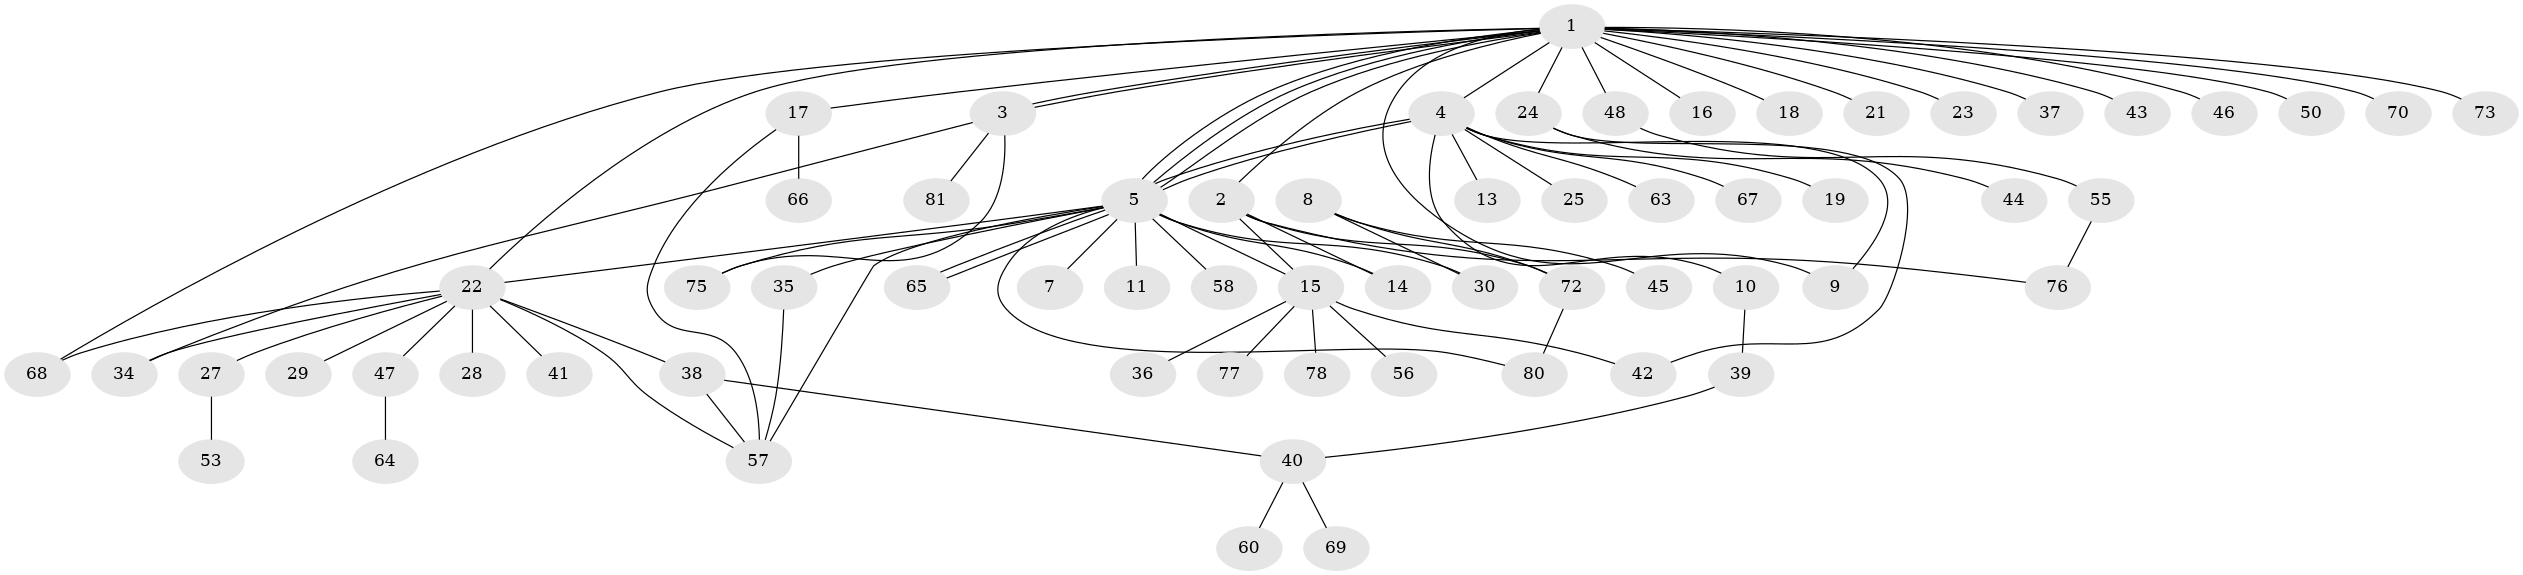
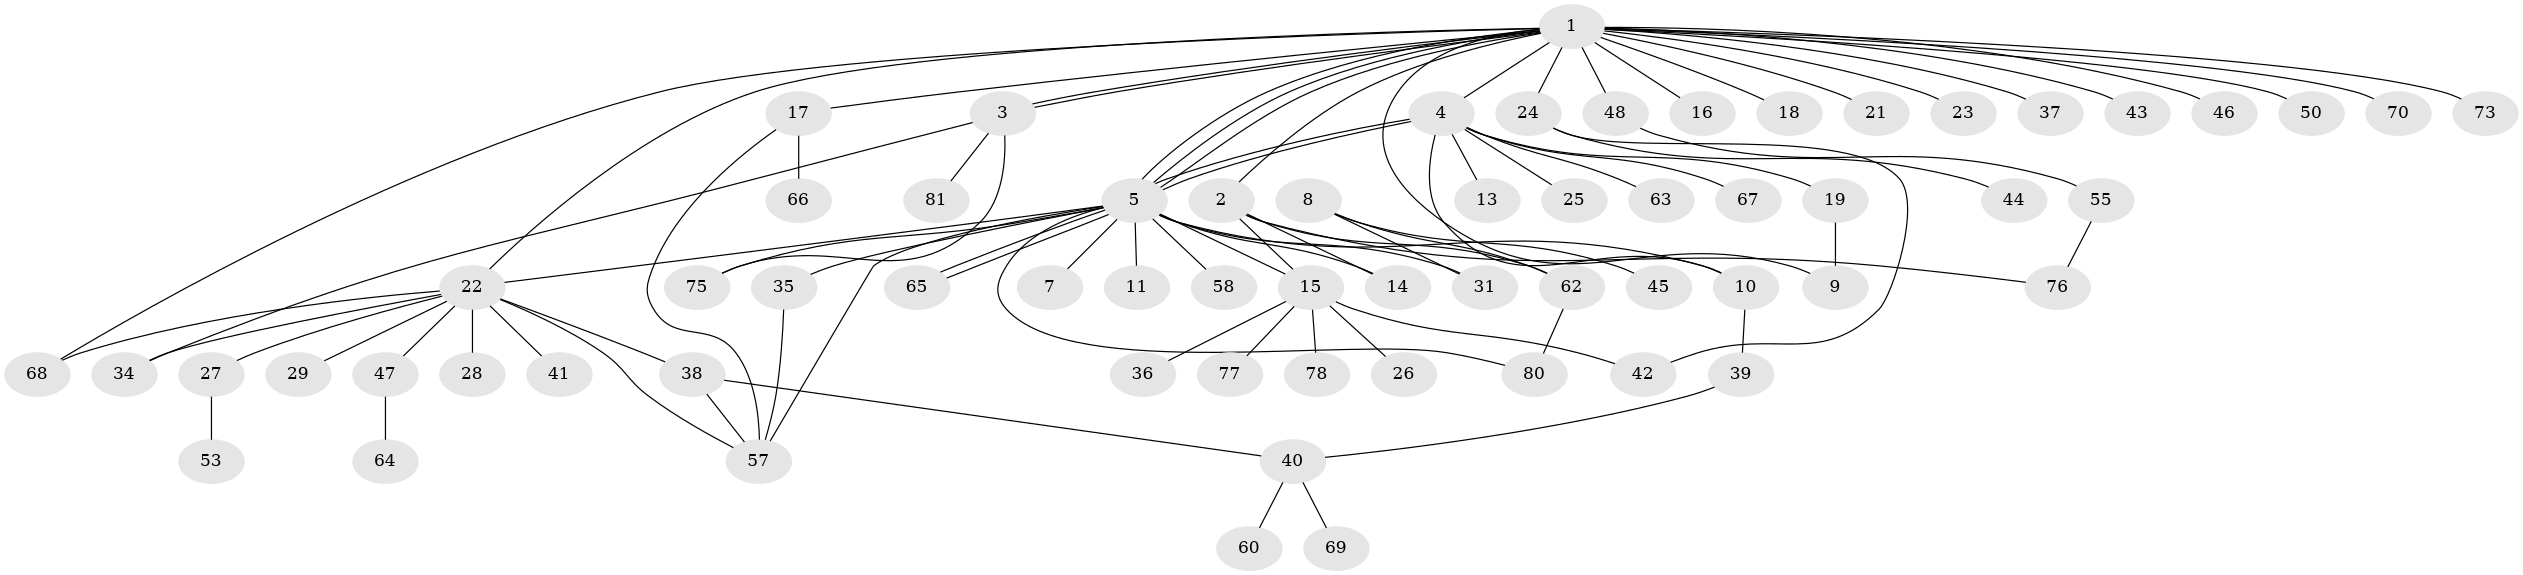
edge "4" -- "9": now "19" -- "9"
edge "5" -- "10": added
node "30": label "30" -> "31"
node "72": label "72" -> "62"
node "56": label "56" -> "26"
